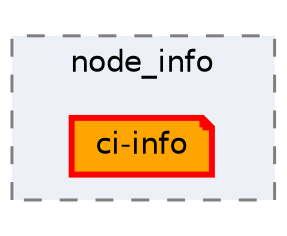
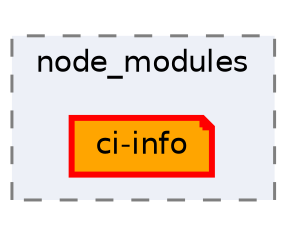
cluster "node_info": label "node_info" -> "node_modules"
